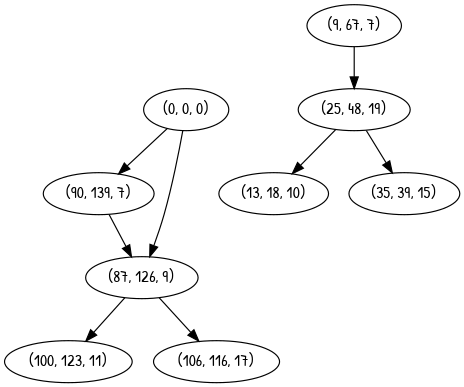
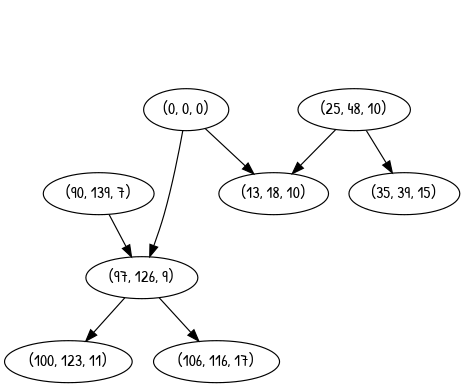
node "(9, 67, 7)": removed
node "(25, 48, 19)": label "(25, 48, 19)" -> "(25, 48, 10)"
edge "(0, 0, 0)" -> "(90, 139, 7)": now "(0, 0, 0)" -> "(13, 18, 10)"
node "(87, 126, 9)": label "(87, 126, 9)" -> "(97, 126, 9)"
